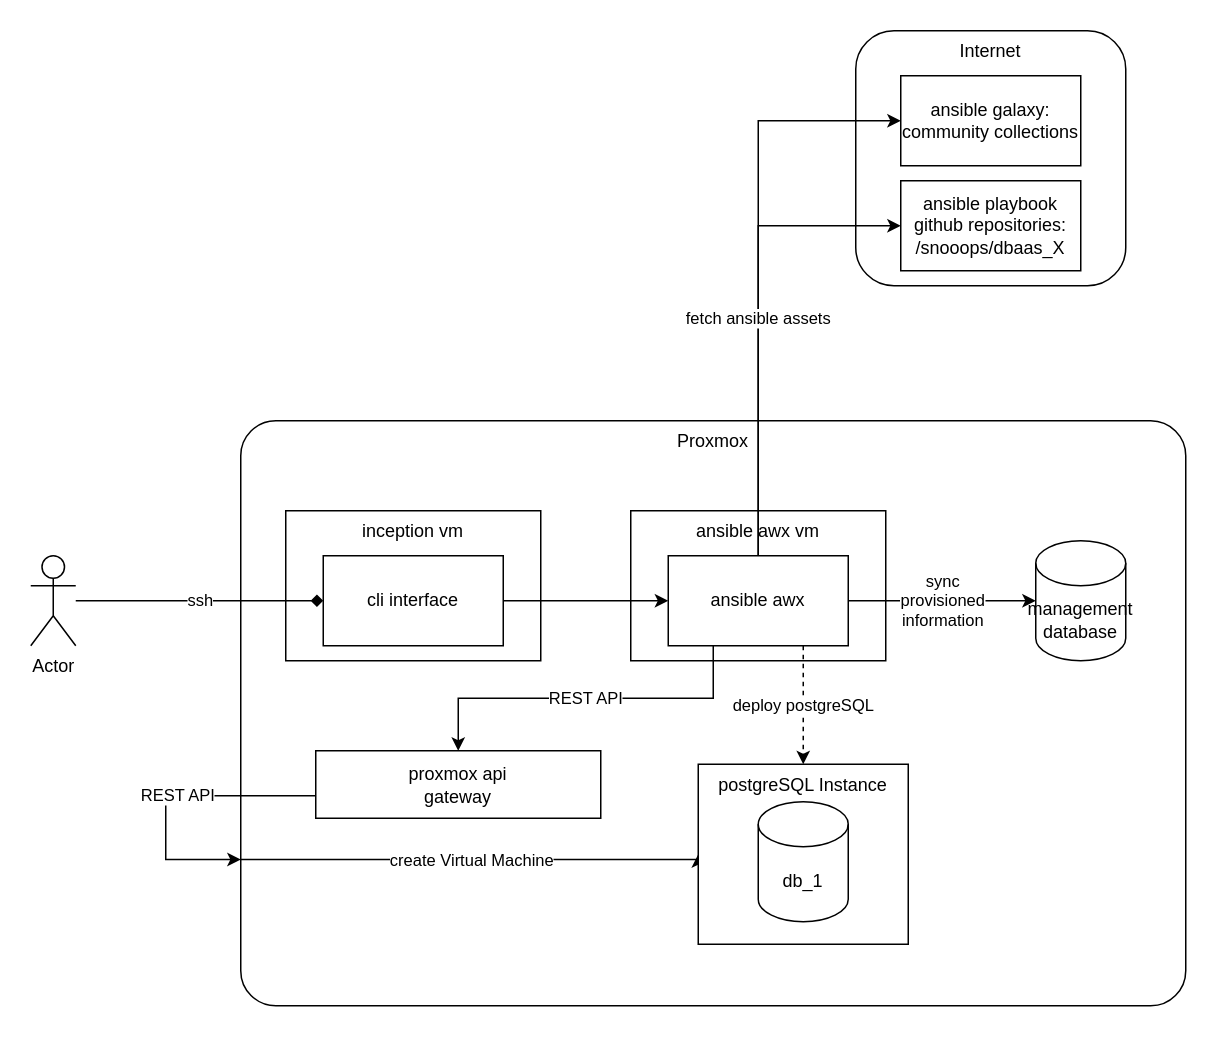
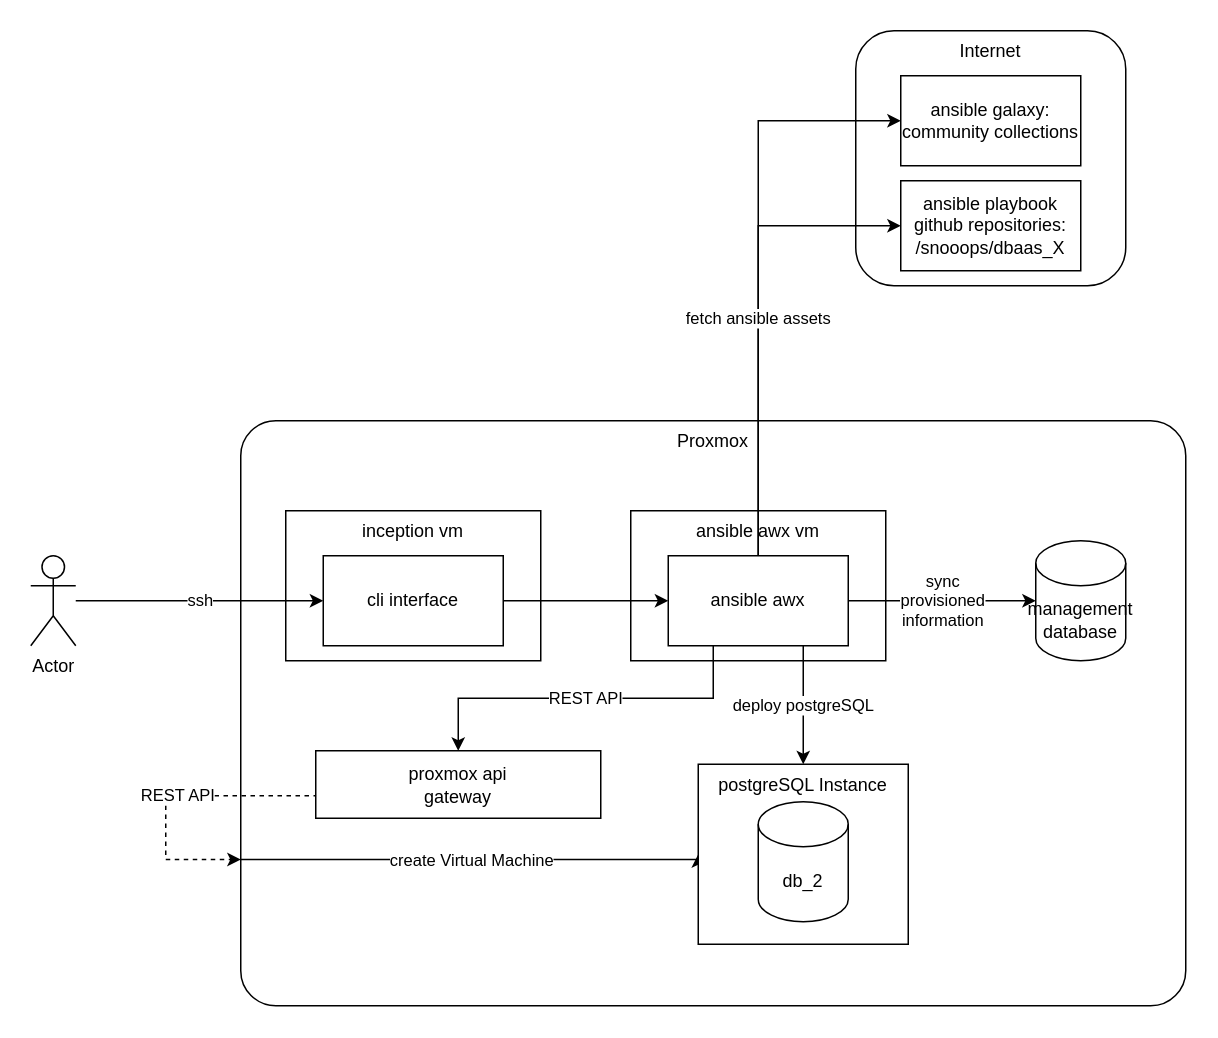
edge "Actor" -> "cli interface": arrowhead diamond -> classic
edge "ansible awx" -> "postgreSQL Instance": style dashed -> solid
edge "proxmox api gateway" -> "Proxmox": style solid -> dashed
node "db_1": label "db_1" -> "db_2"
